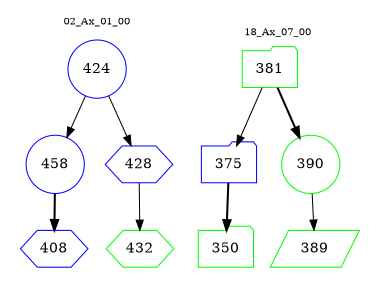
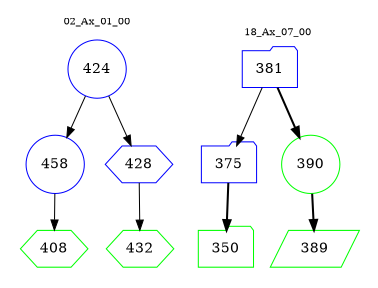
node "381": color green -> blue
edge "458" -> "408": style bold -> solid
edge "390" -> "389": style solid -> bold
node "408": color blue -> green
